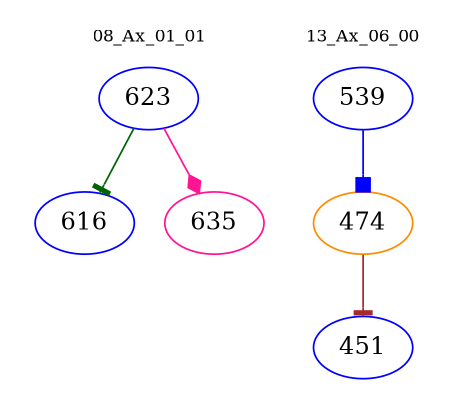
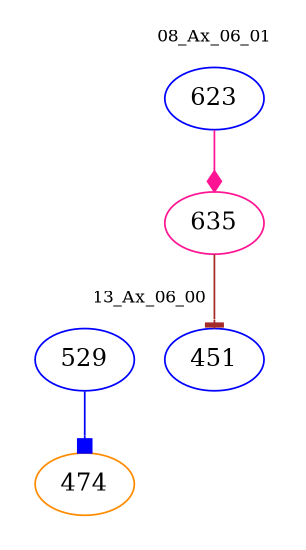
cluster "08_Ax_01_01": label "08_Ax_01_01" -> "08_Ax_06_01"
node "539": label "539" -> "529"
node "616": removed
edge "474" -> "451": now "635" -> "451"
